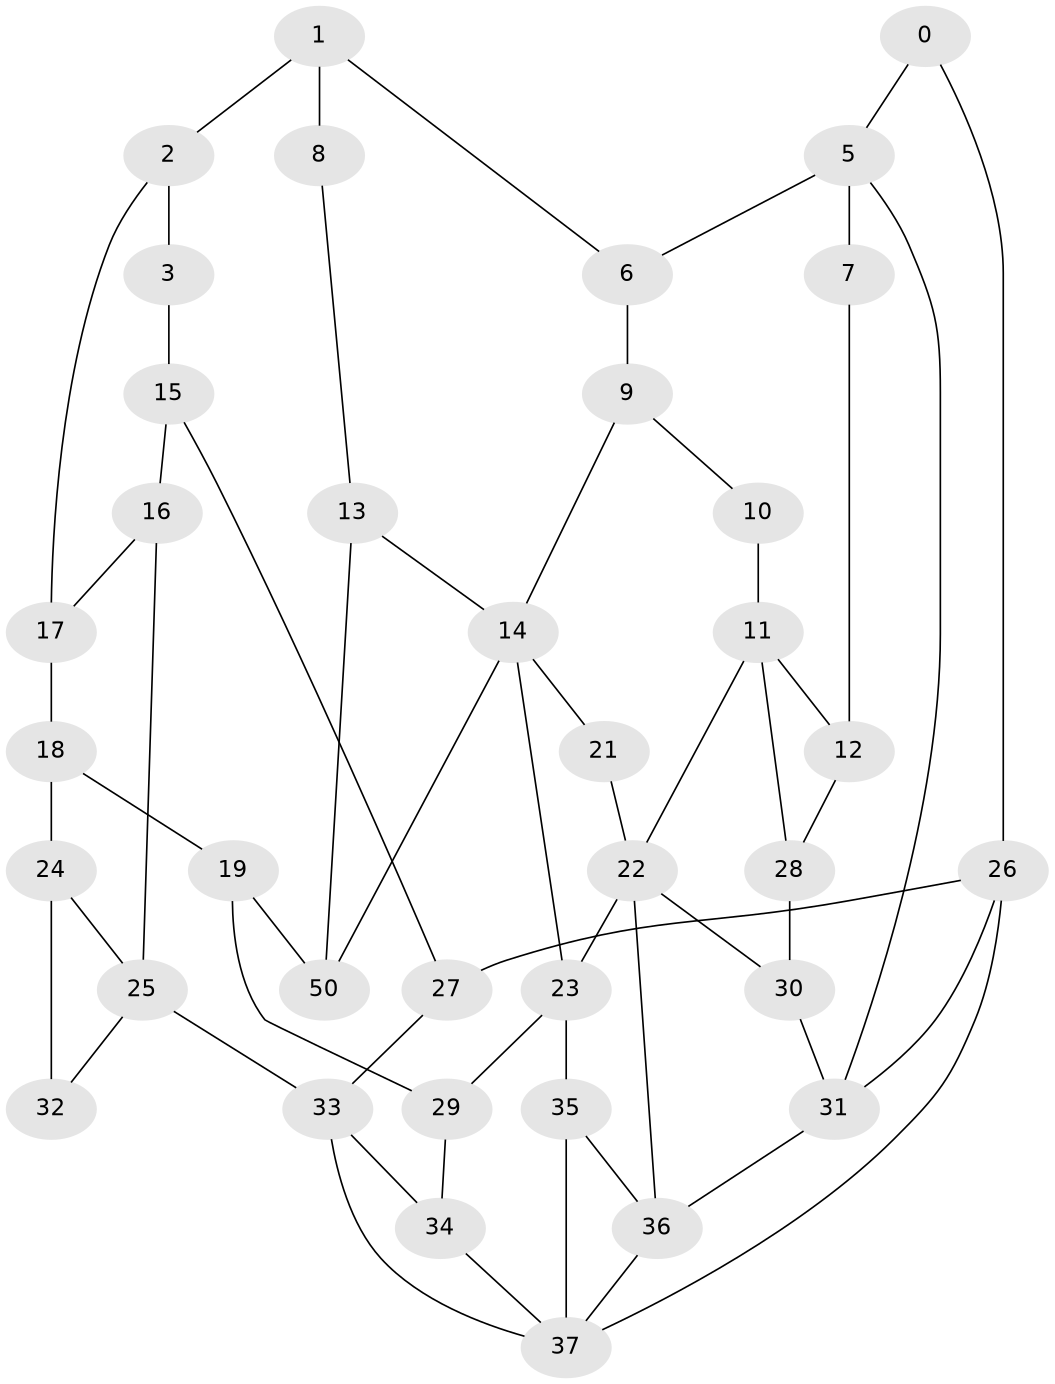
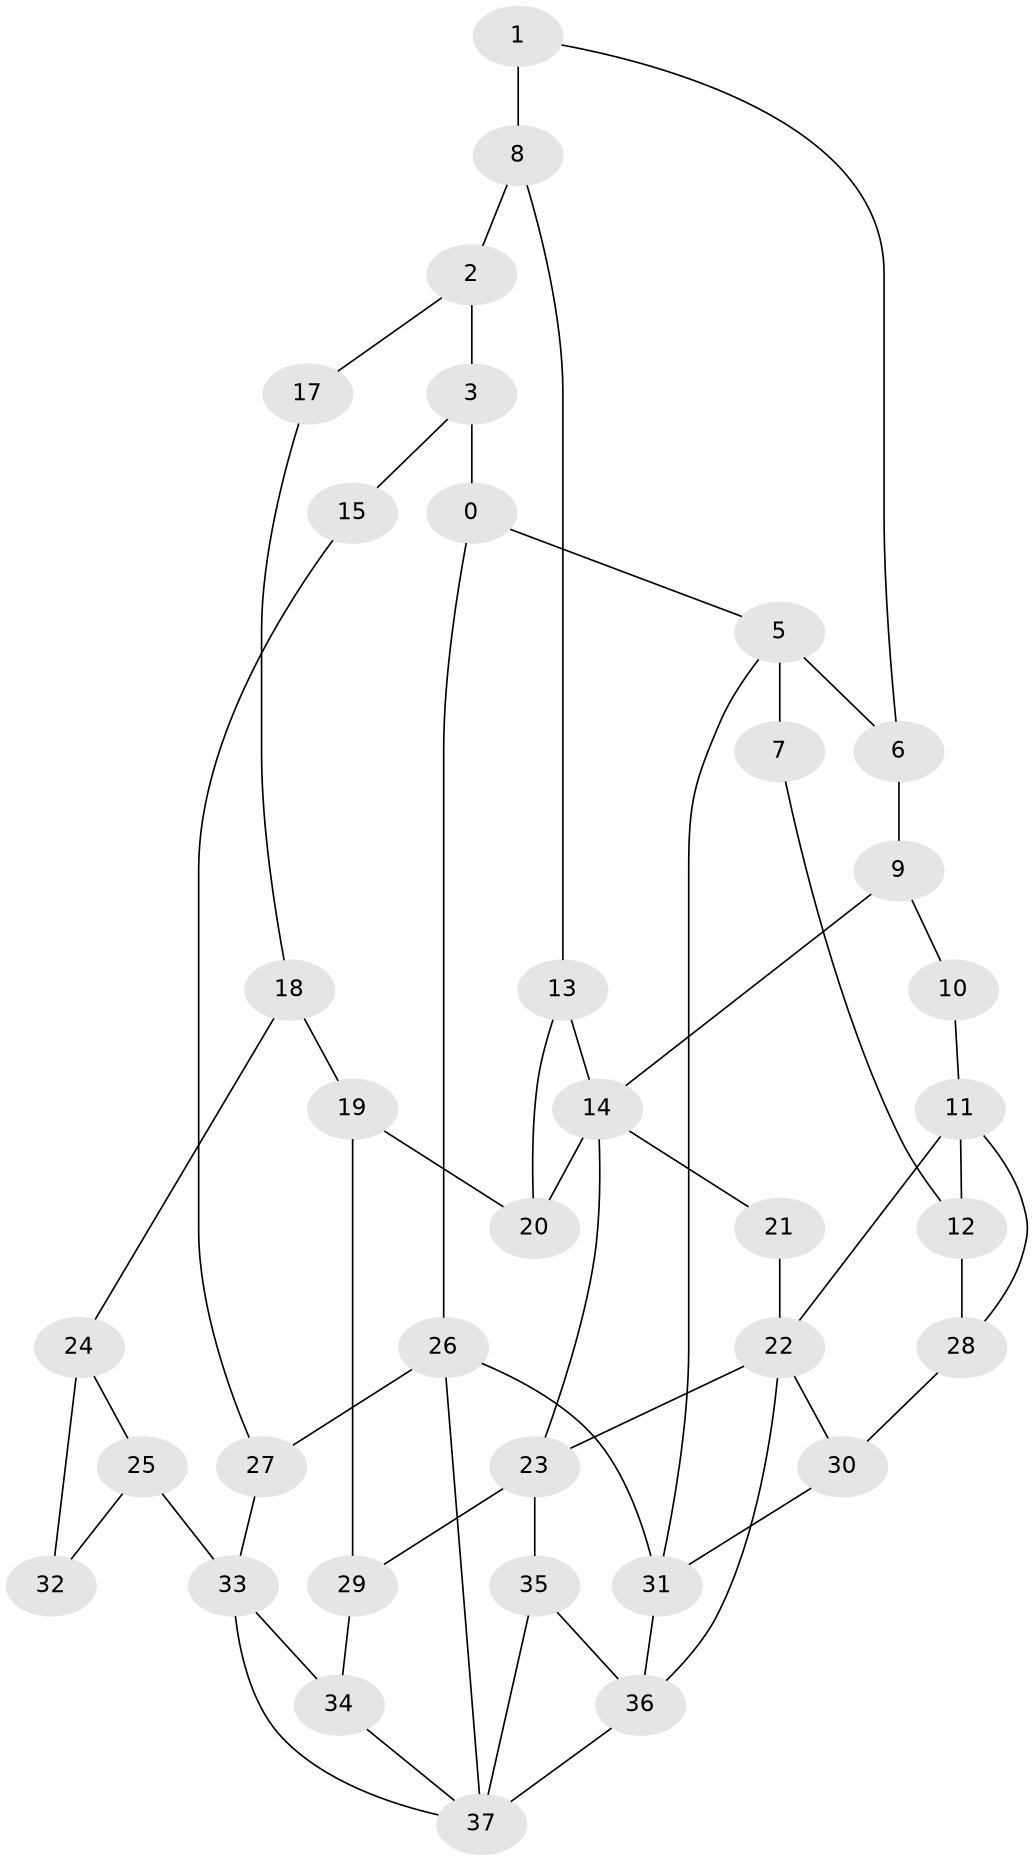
edge "1" -- "2": now "8" -- "2"
edge "3" -- "0": added
node "16": removed
node "50": label "50" -> "20"
